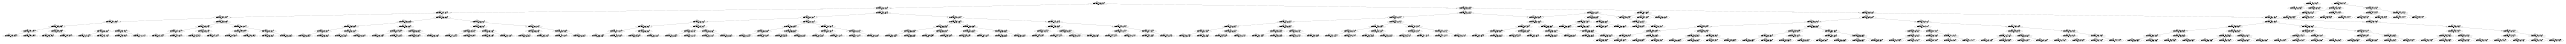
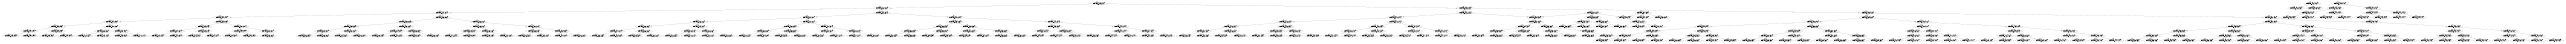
node "Node{data=[2700, 2700]}": added
node "Node{data=[3036, 3036]}": removed
